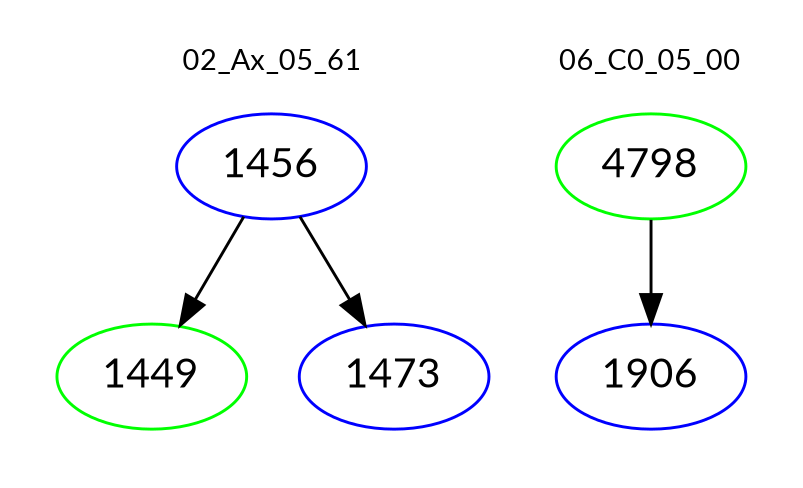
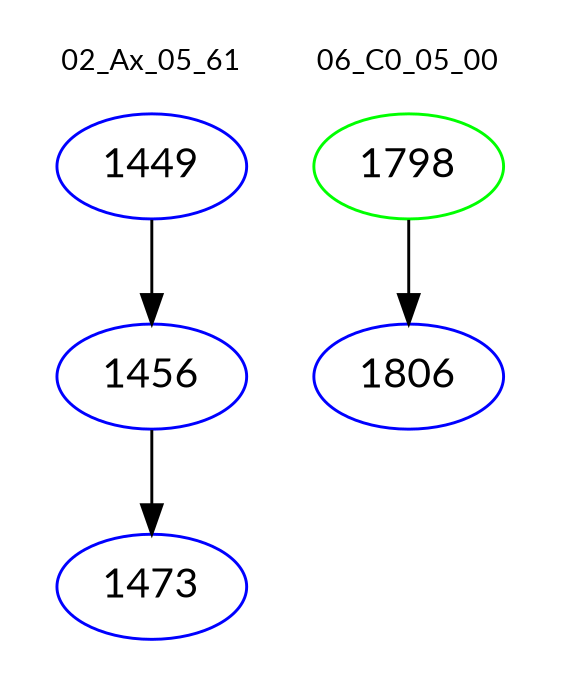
node "4798": label "4798" -> "1798"
edge "1456" -> "1449": reversed
node "1449": color green -> blue
node "1906": label "1906" -> "1806"
